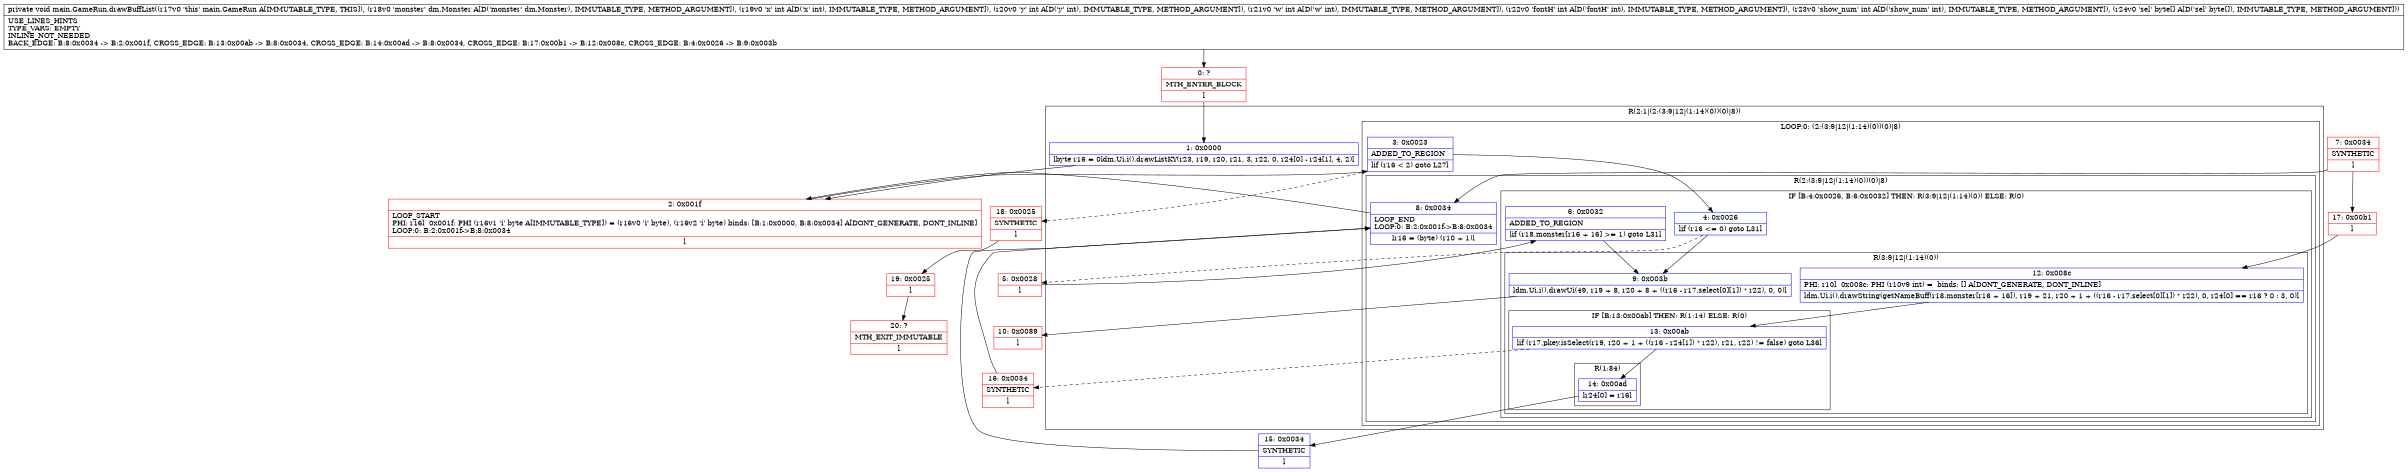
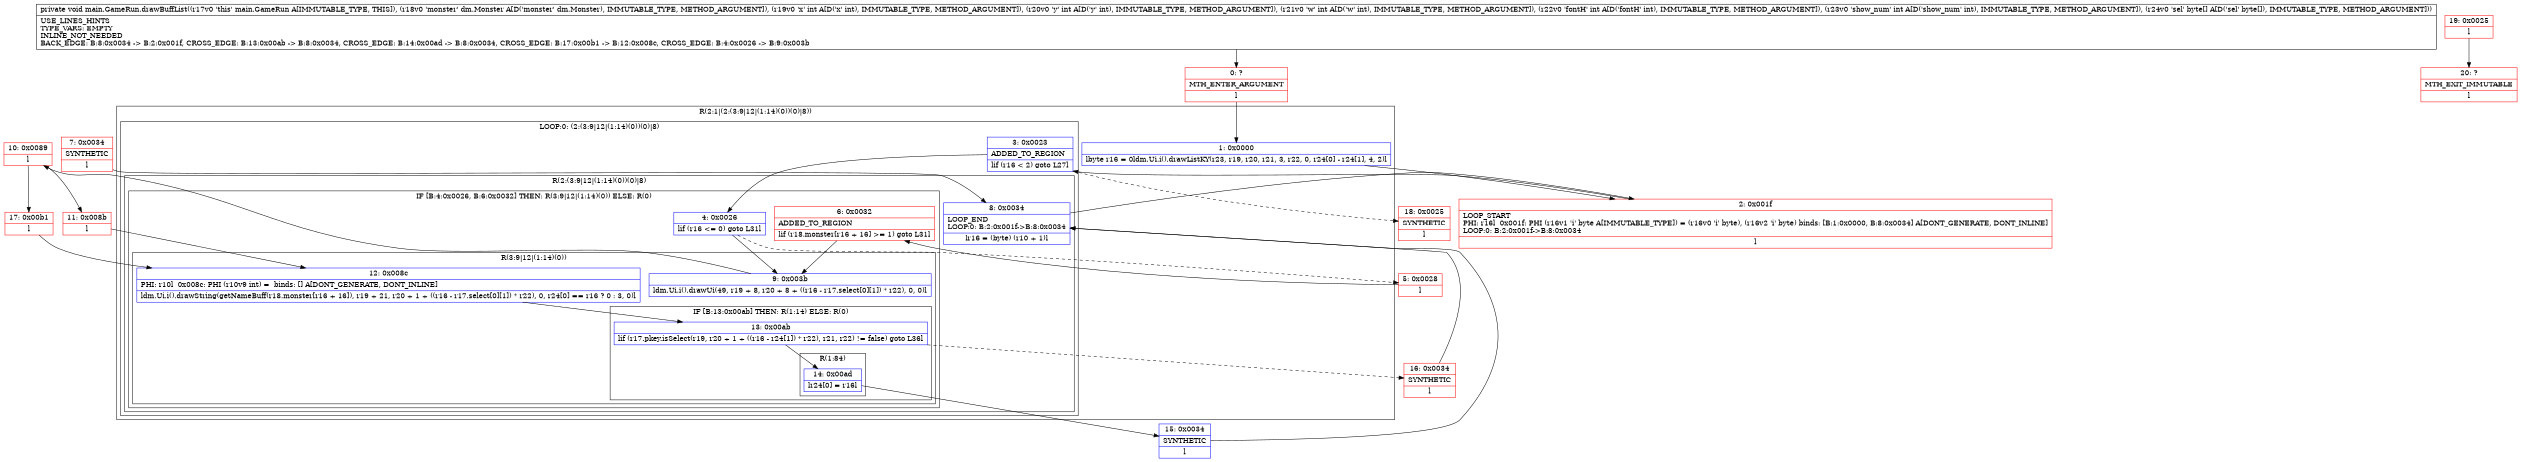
node "0: ?": text "MTH_ENTER_BLOCK" -> "MTH_ENTER_ARGUMENT"
edge "7: 0x0034" -> "17: 0x00b1": now "10: 0x0089" -> "17: 0x00b1"
node "11: 0x008b": added
node "6: 0x0032": color blue -> red
edge "18: 0x0025" -> "19: 0x0025": removed
